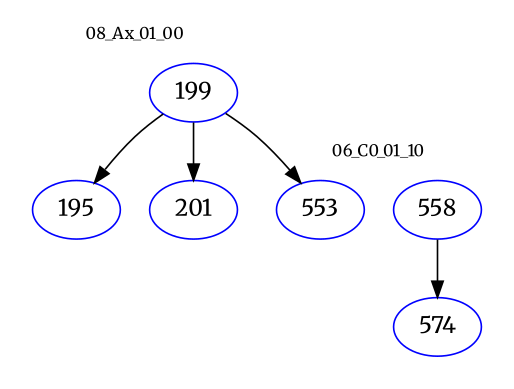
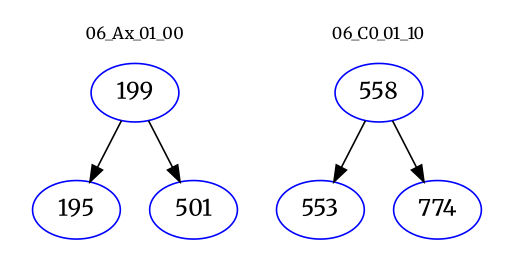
cluster "08_Ax_01_00": label "08_Ax_01_00" -> "06_Ax_01_00"
edge "199" -> "553": now "558" -> "553"
node "201": label "201" -> "501"
node "574": label "574" -> "774"
